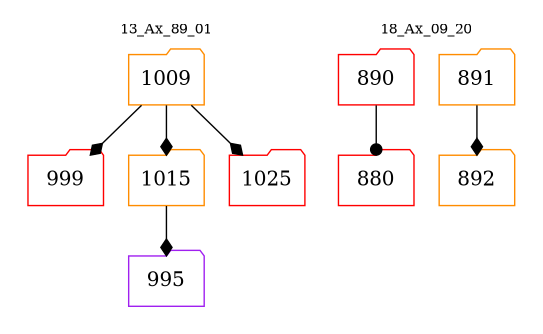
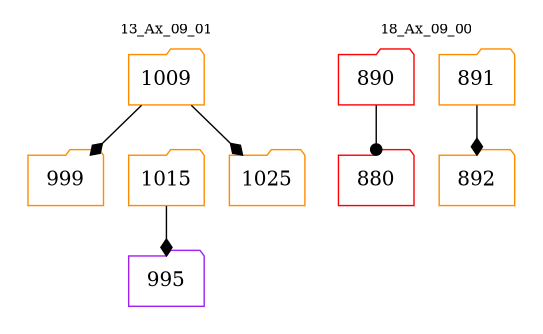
cluster "13_Ax_89_01": label "13_Ax_89_01" -> "13_Ax_09_01"
cluster "18_Ax_09_20": label "18_Ax_09_20" -> "18_Ax_09_00"
edge "1009" -> "1015": removed
node "999": color red -> darkorange
node "1025": color red -> darkorange
